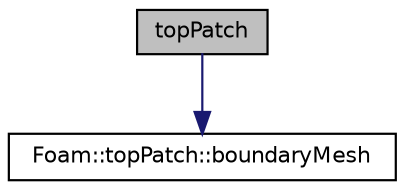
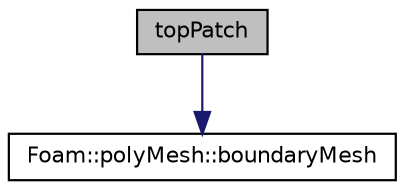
node "Foam::topPatch::boundaryMesh": label "Foam::topPatch::boundaryMesh" -> "Foam::polyMesh::boundaryMesh"
